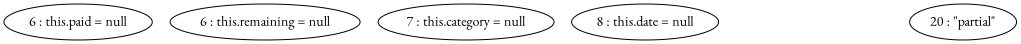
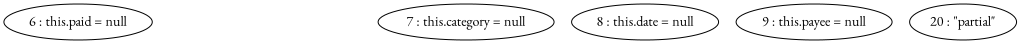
node "6 : this.remaining = null": removed
node "9 : this.payee = null": added
